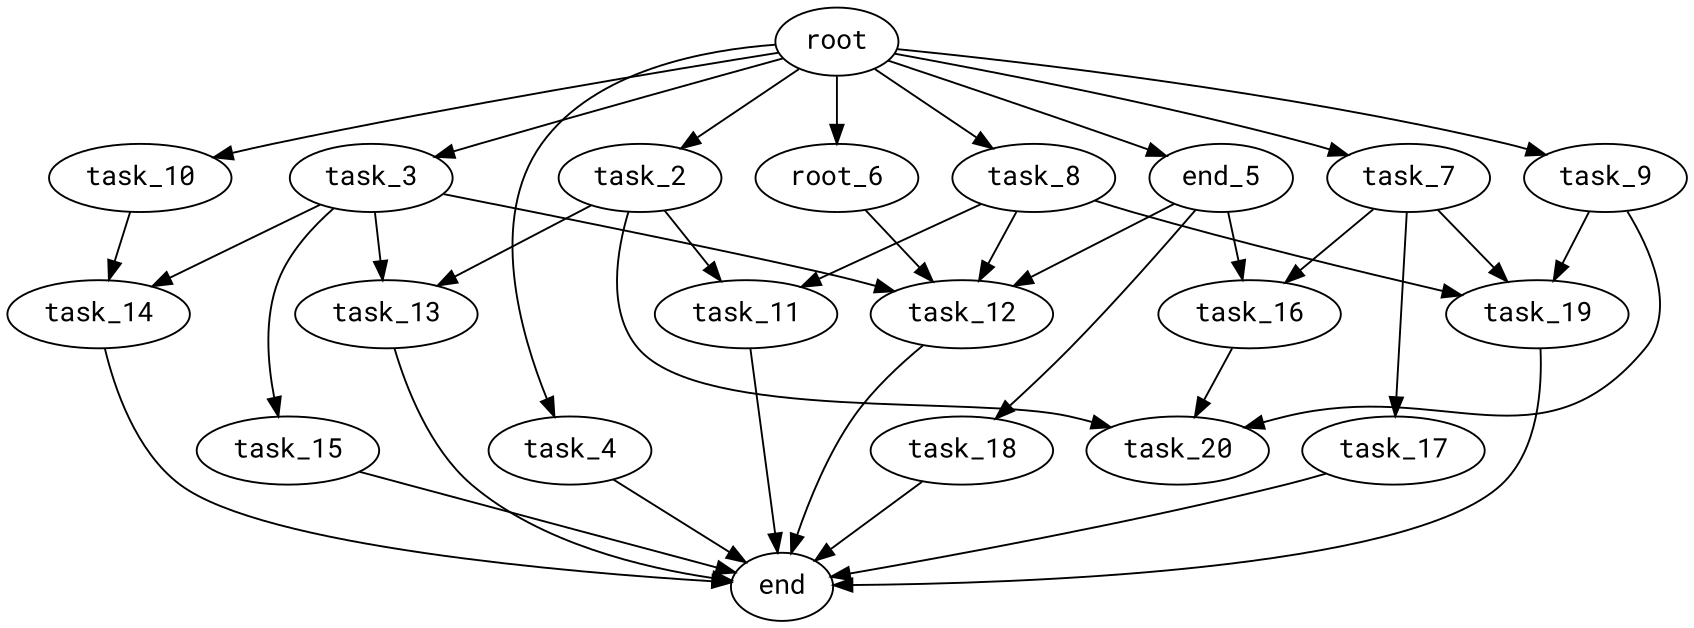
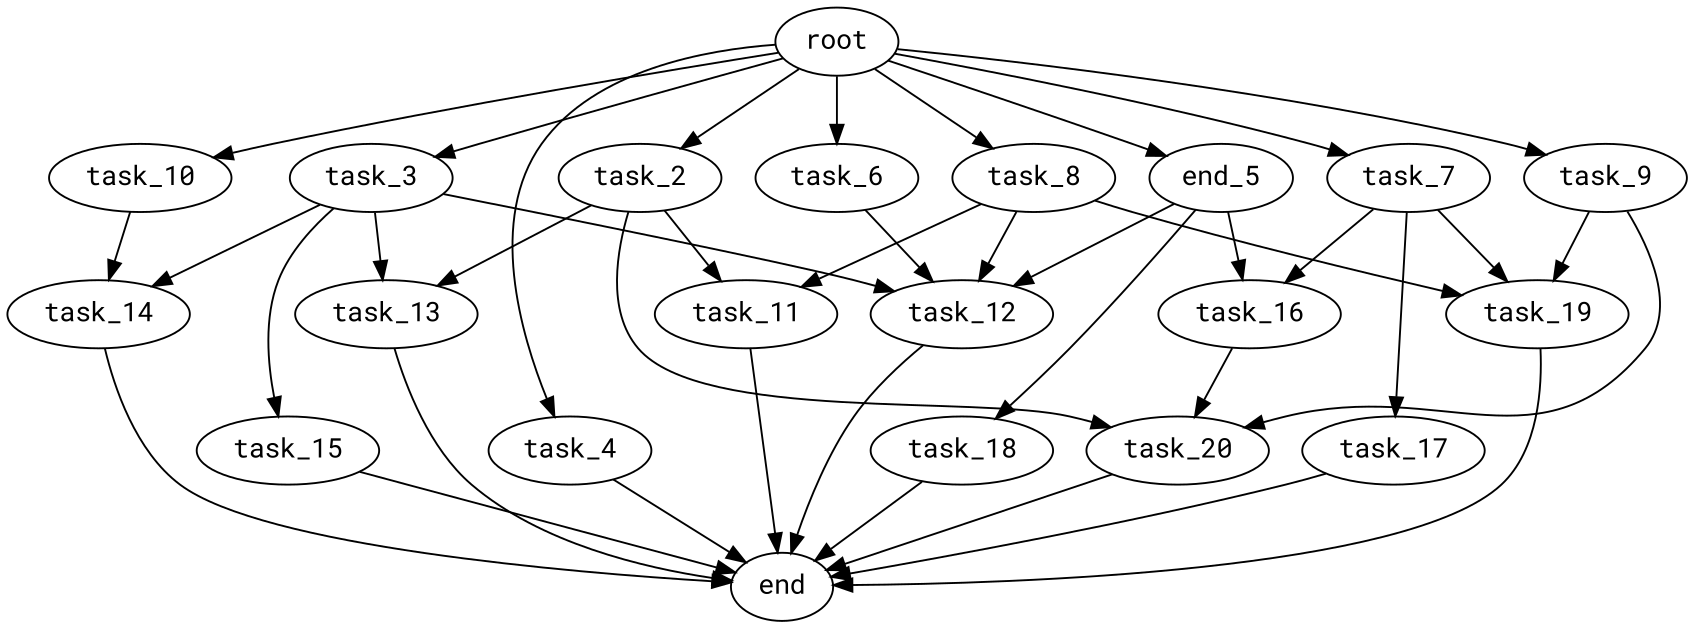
node "root_6": label "root_6" -> "task_6"
edge "task_20" -> "end": added
